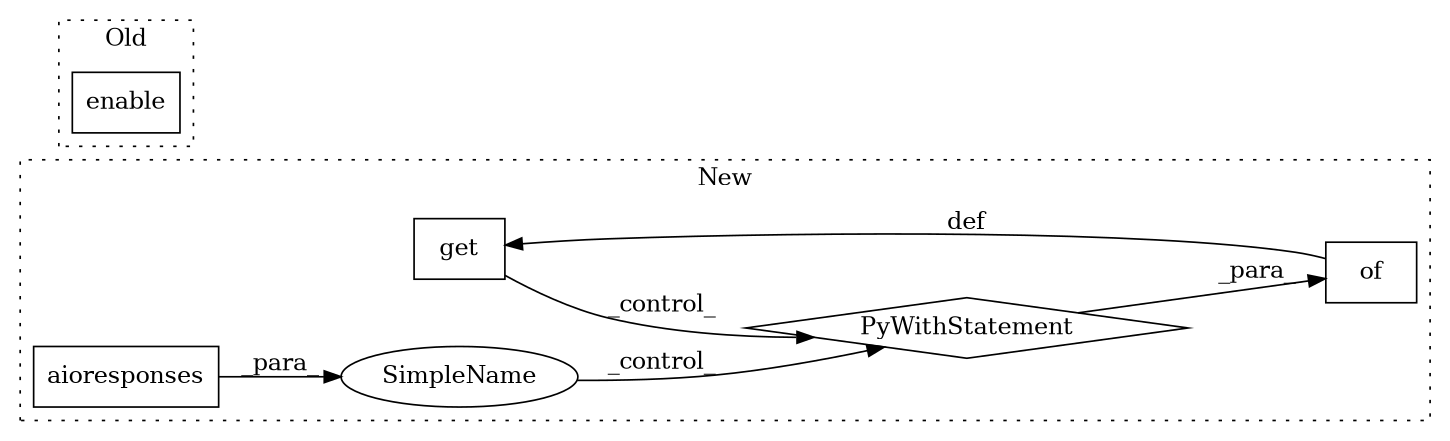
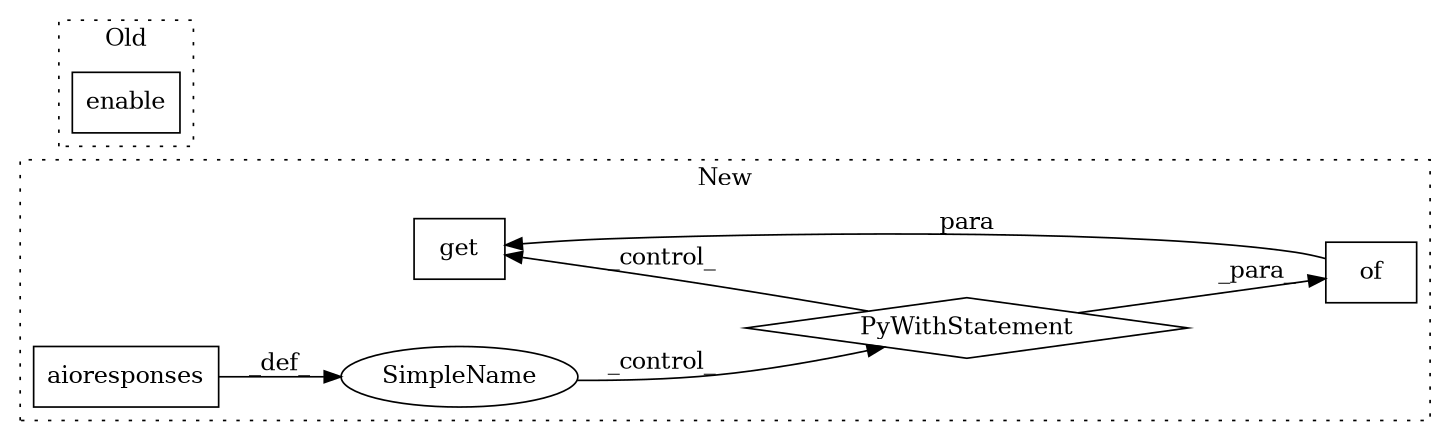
edge "of" -> "get": label "_def_" -> "_para_"
edge "get" -> "PyWithStatement": reversed
edge "aioresponses" -> "SimpleName": label "_para_" -> "_def_"
